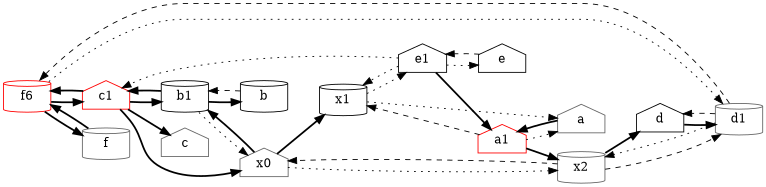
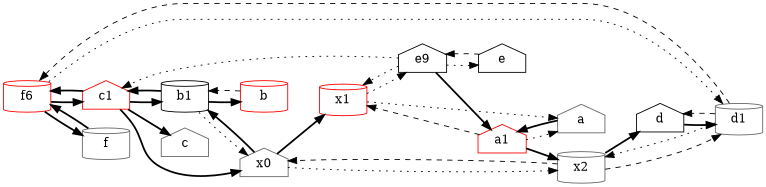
node "e1": label "e1" -> "e9"
node "b": color black -> red
node "x1": color black -> red
